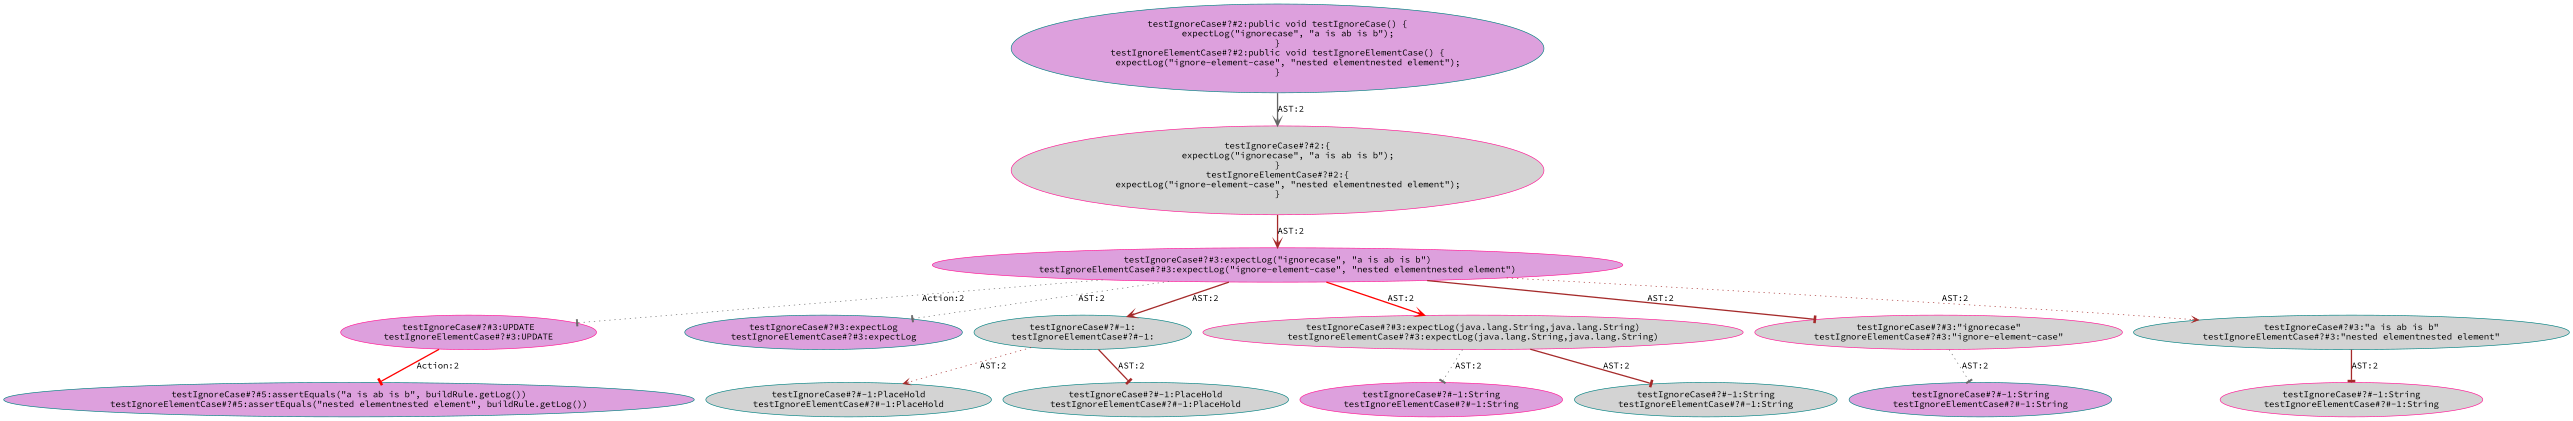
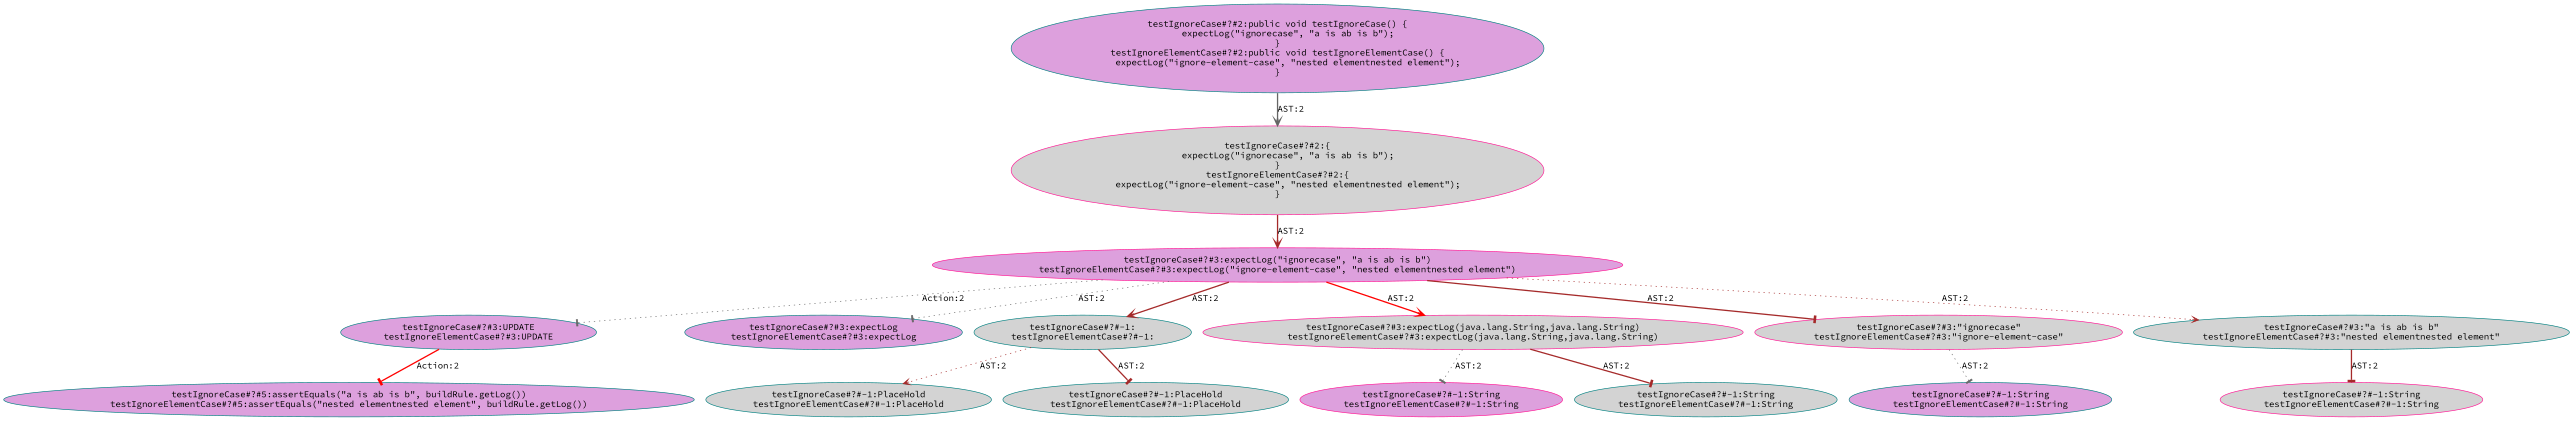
node "testIgnoreCase#?#3:UPDATE testIgnoreElementCase#?#3:UPDATE": color deeppink -> teal
